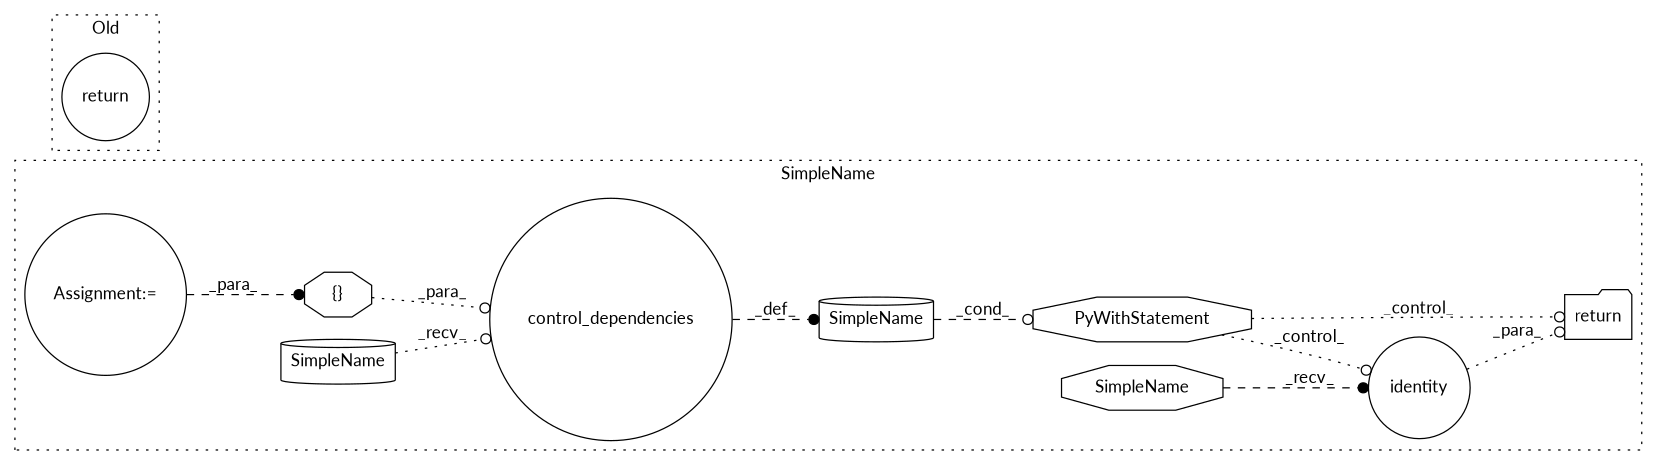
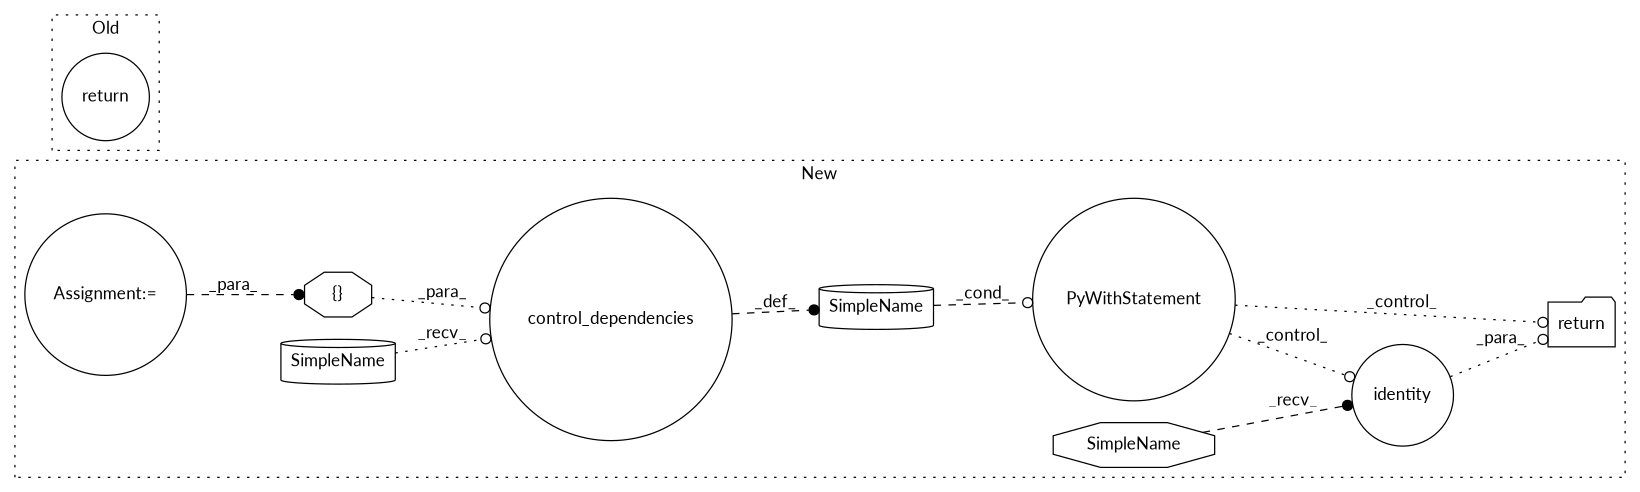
cluster "SimpleName": label "SimpleName" -> "New"
node "PyWithStatement": shape octagon -> circle
